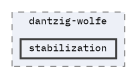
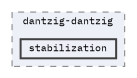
cluster "dantzig-wolfe": label "dantzig-wolfe" -> "dantzig-dantzig"
